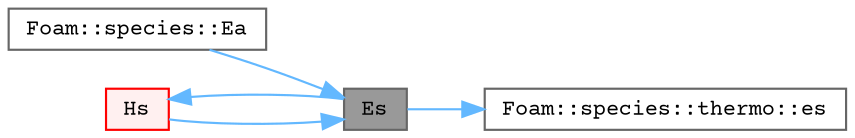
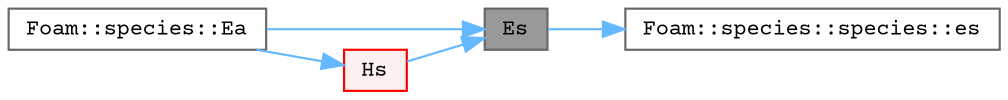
edge "Es" -> "Hs": now "Foam::species::Ea" -> "Hs"
node "Foam::species::thermo::es": label "Foam::species::thermo::es" -> "Foam::species::species::es"
